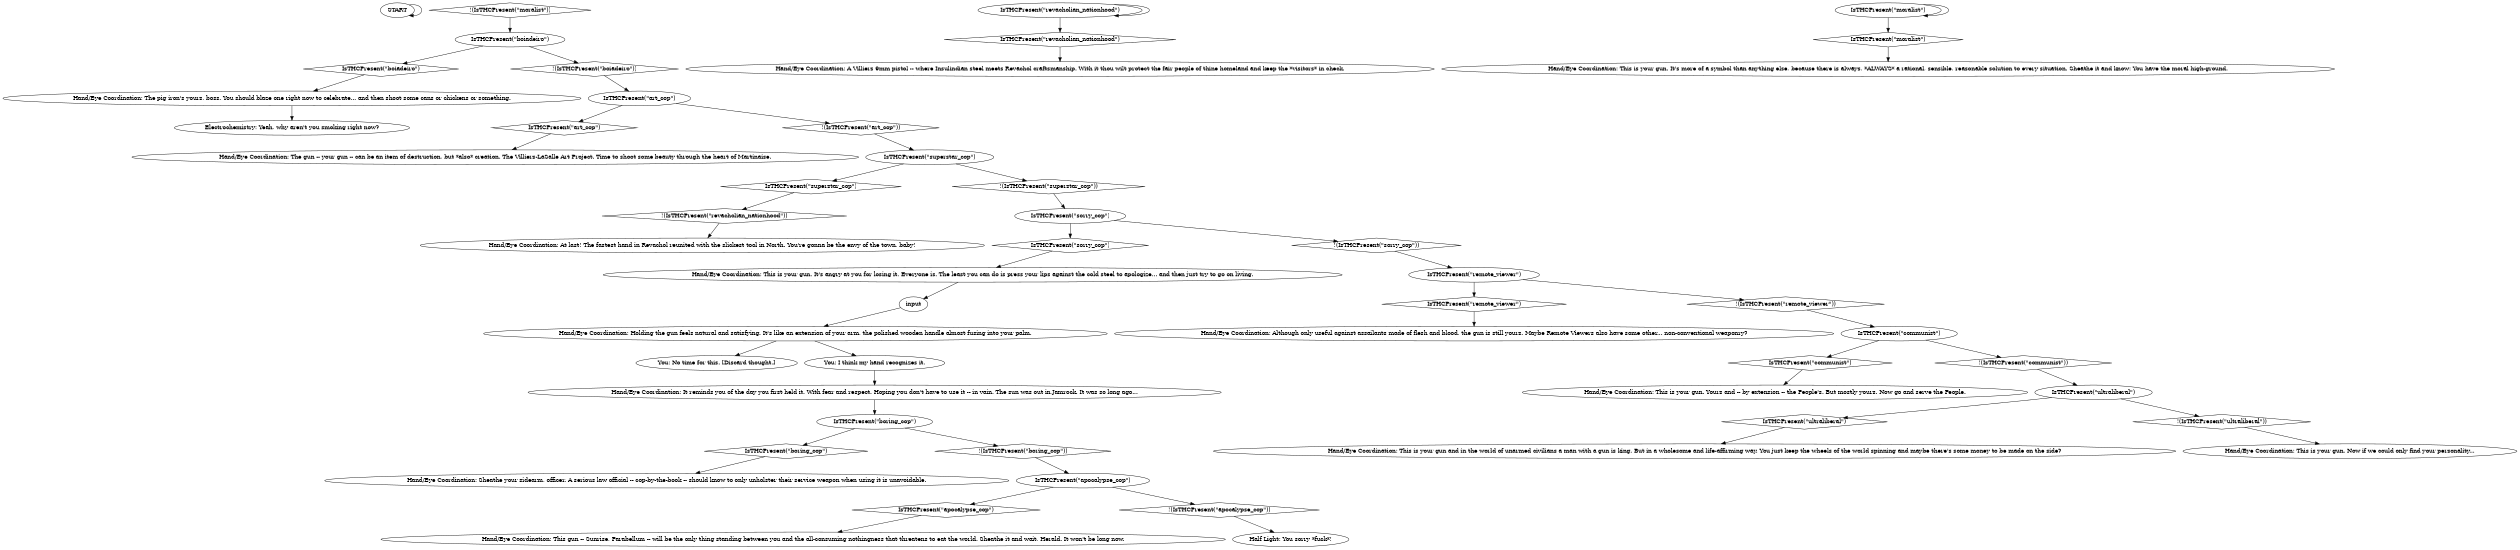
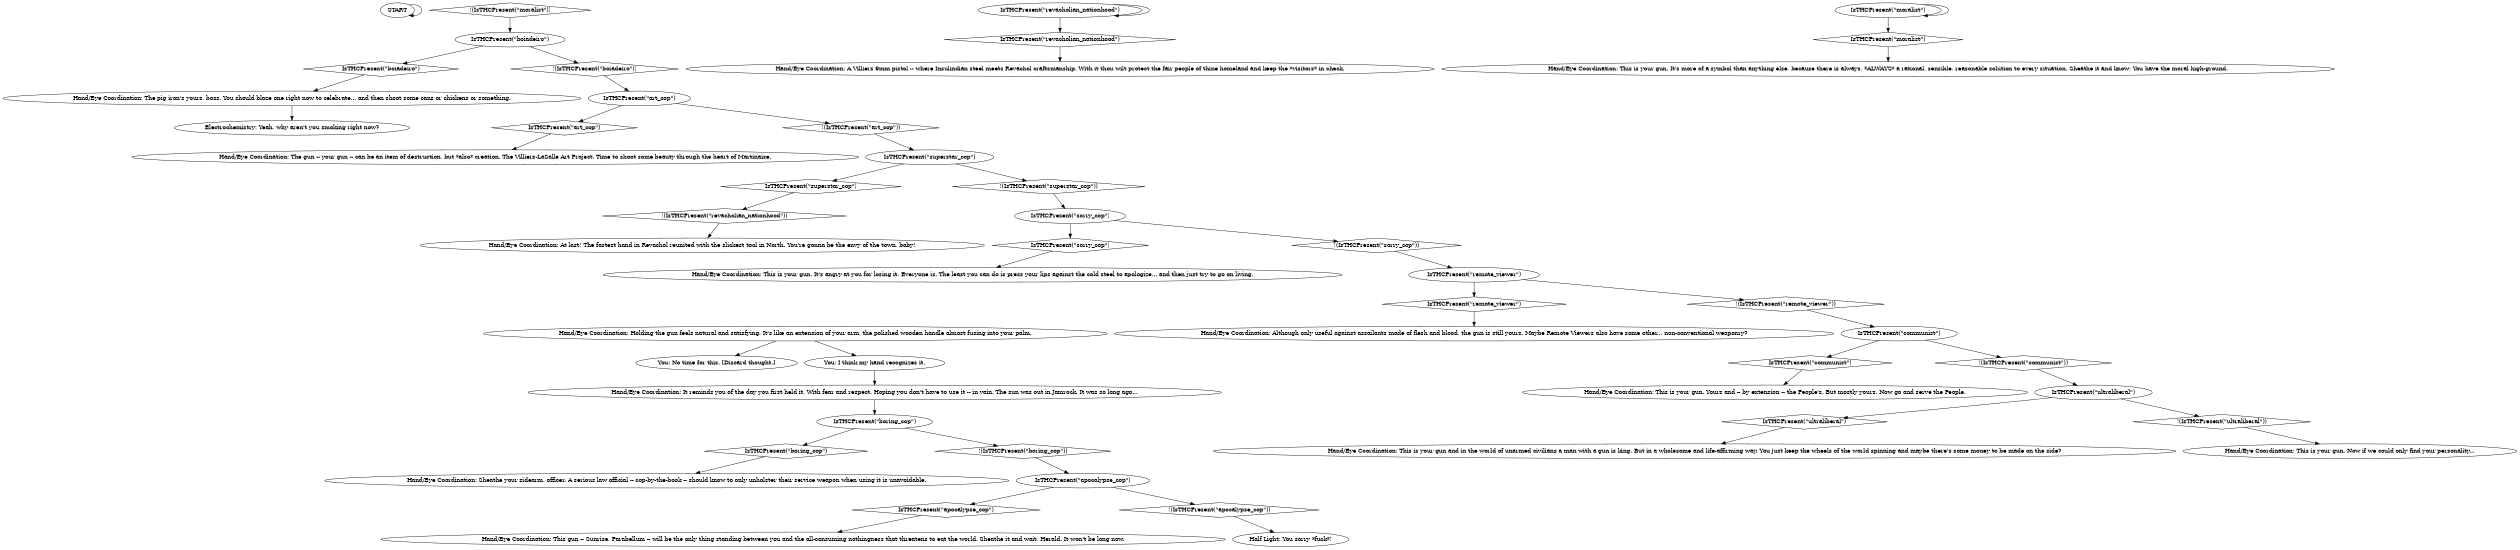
node "input": removed
